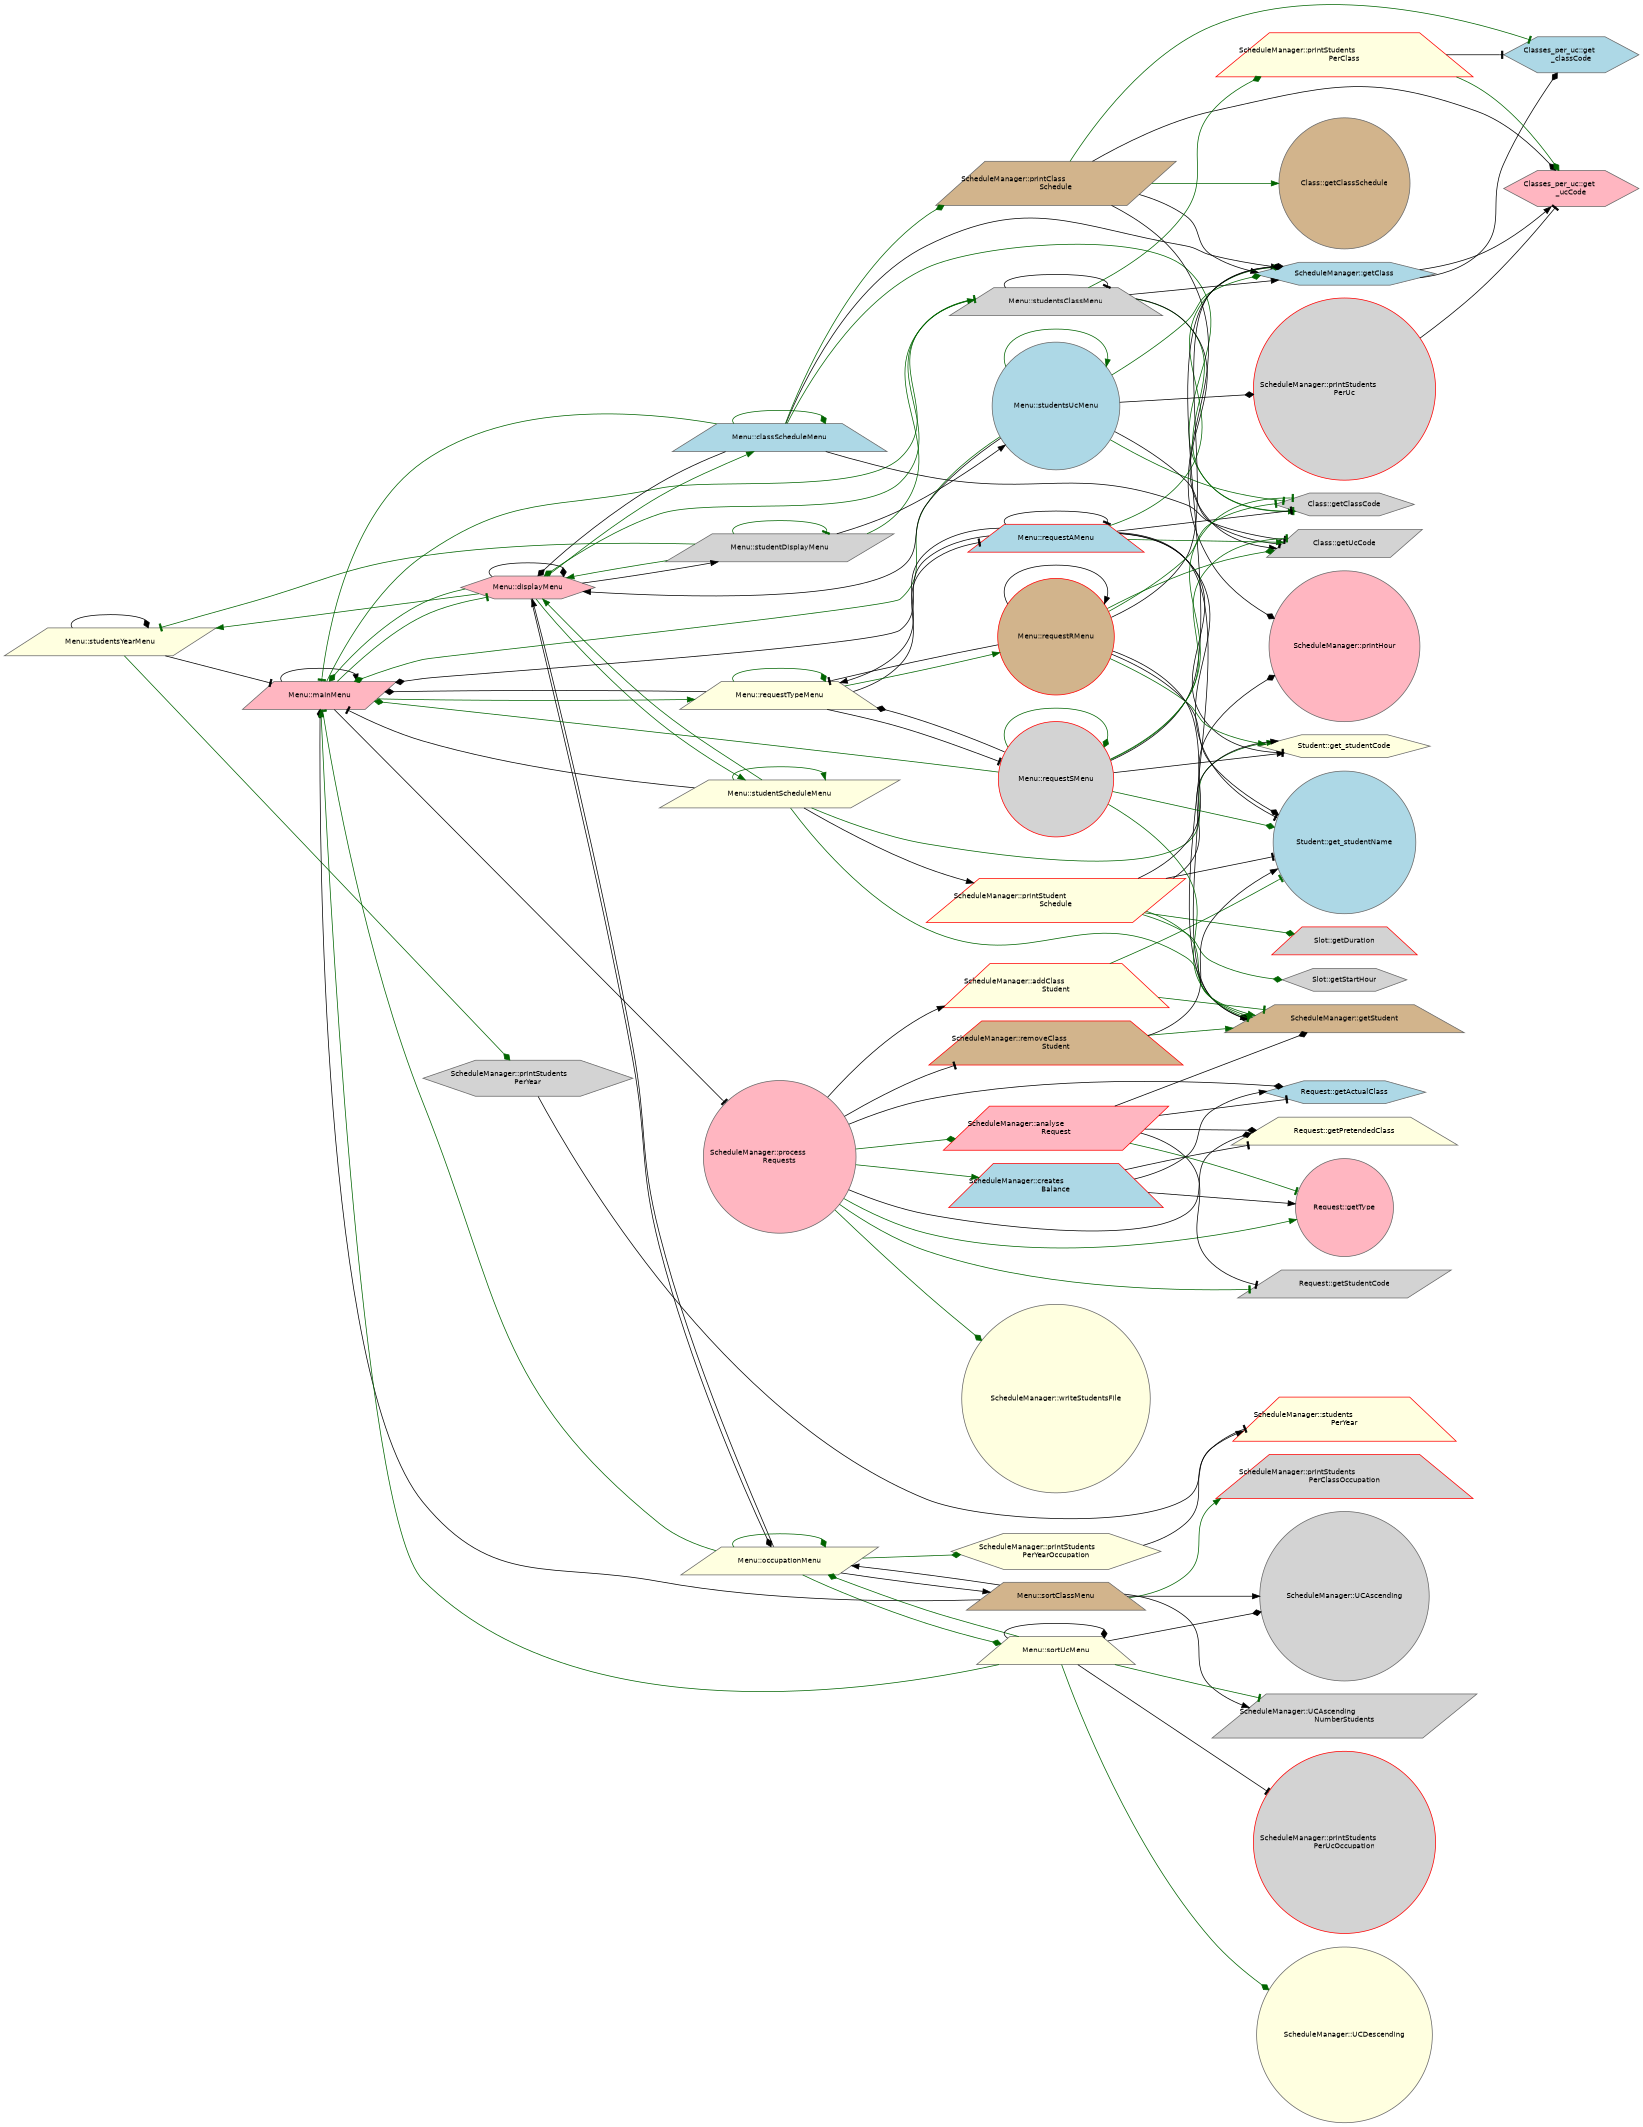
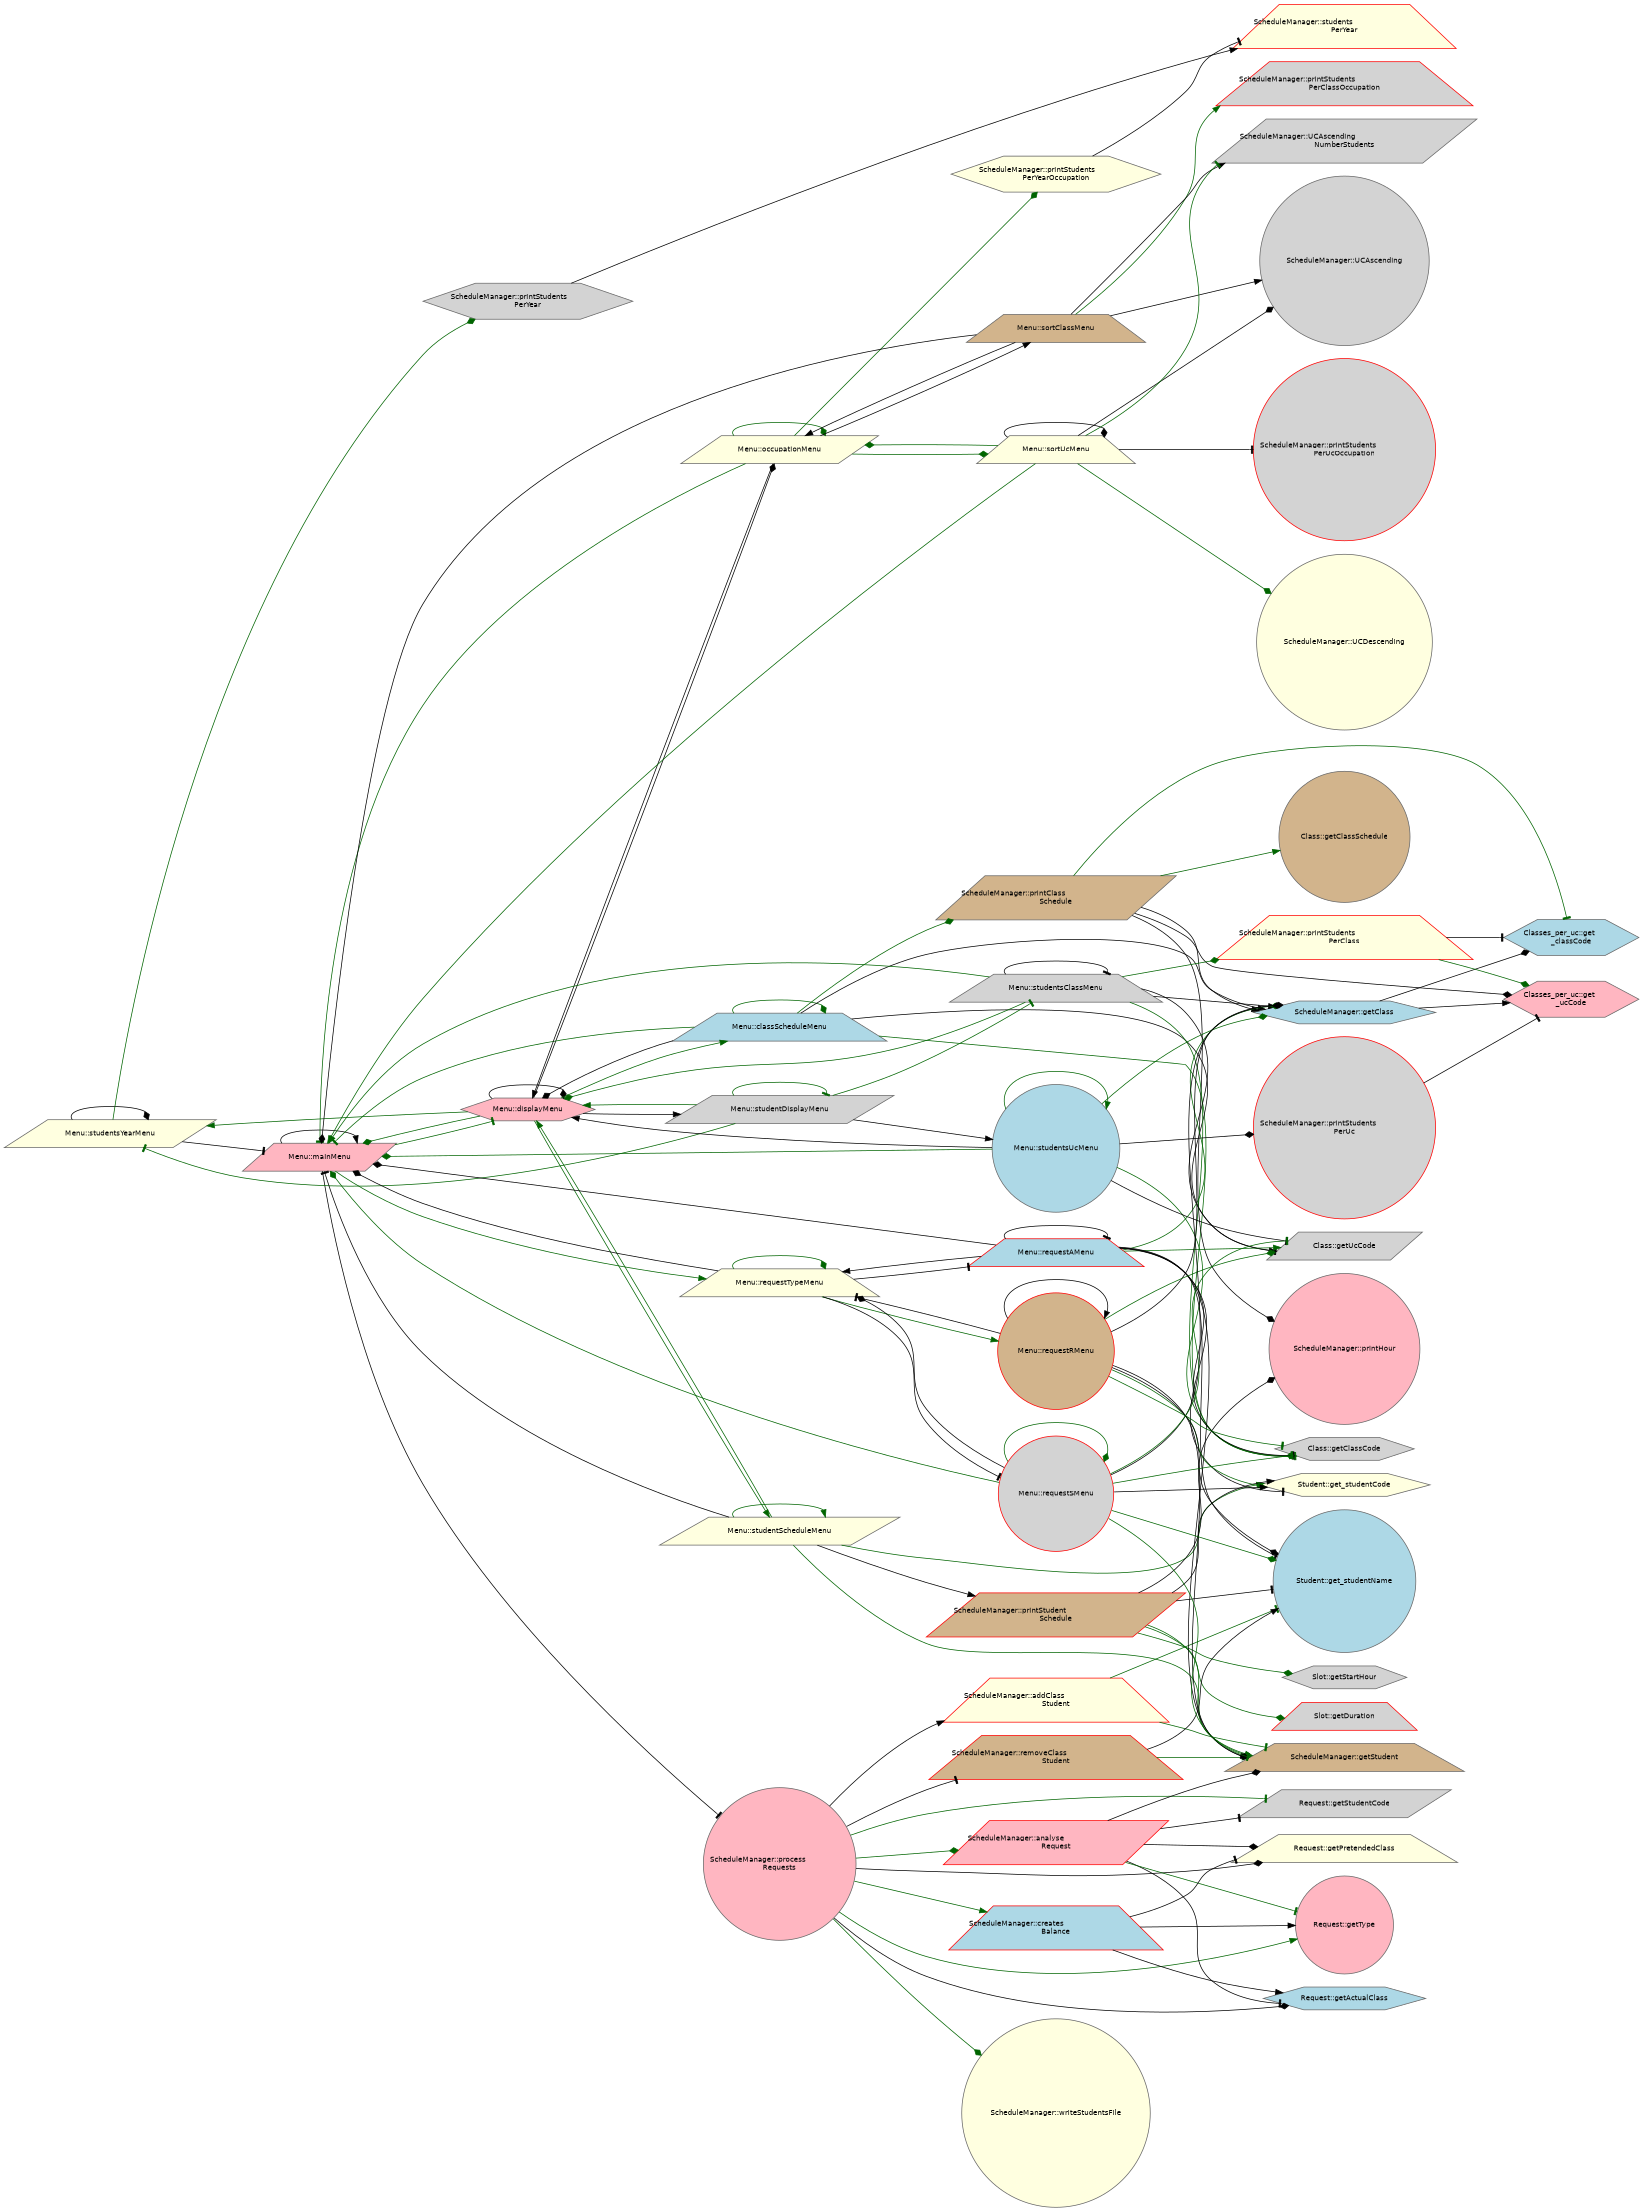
edge "Menu::studentsUcMenu" -> "Class::getClassCode": arrowhead tee -> diamond
edge "Menu::mainMenu" -> "Menu::studentsClassMenu": reversed
node "ScheduleManager::printStudent Schedule": fillcolor lightyellow -> tan
